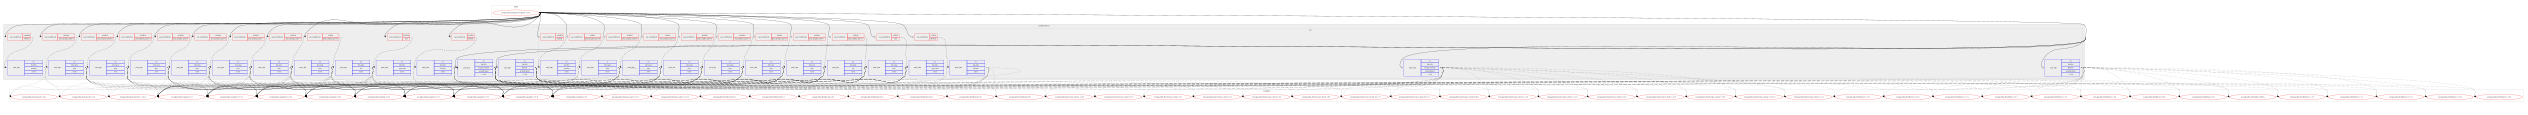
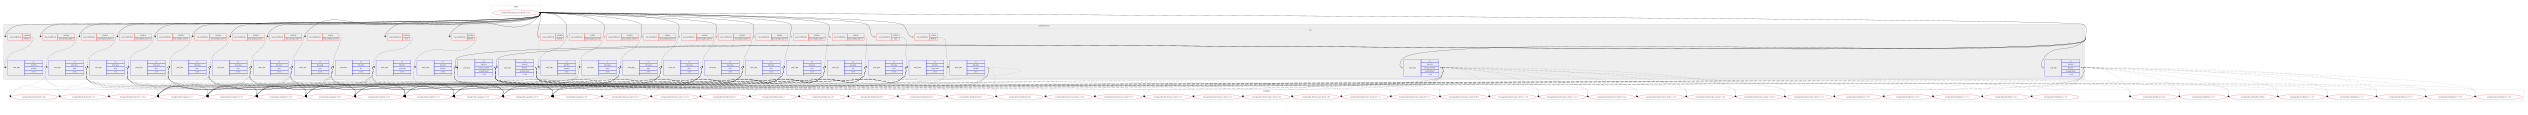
node "portage://dev-libs/libbson-1.6.2": removed
